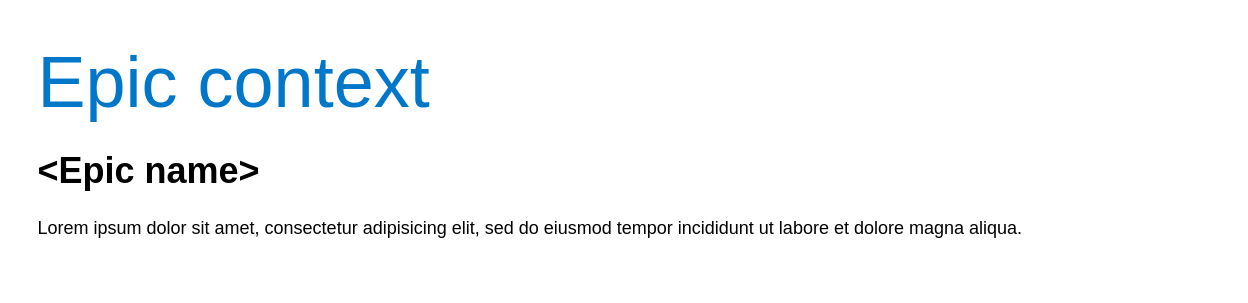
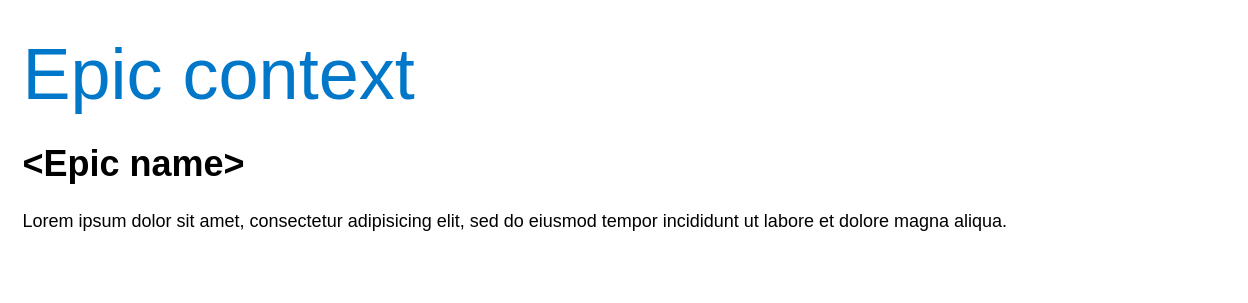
node "Epic context<Epic name>Lorem ipsum dolor sit amet, consectetur adipisicing elit, sed do eiusmod tempor incididunt ut labore et dolore magna aliqua.": moved (623, 151) -> (608, 143)
